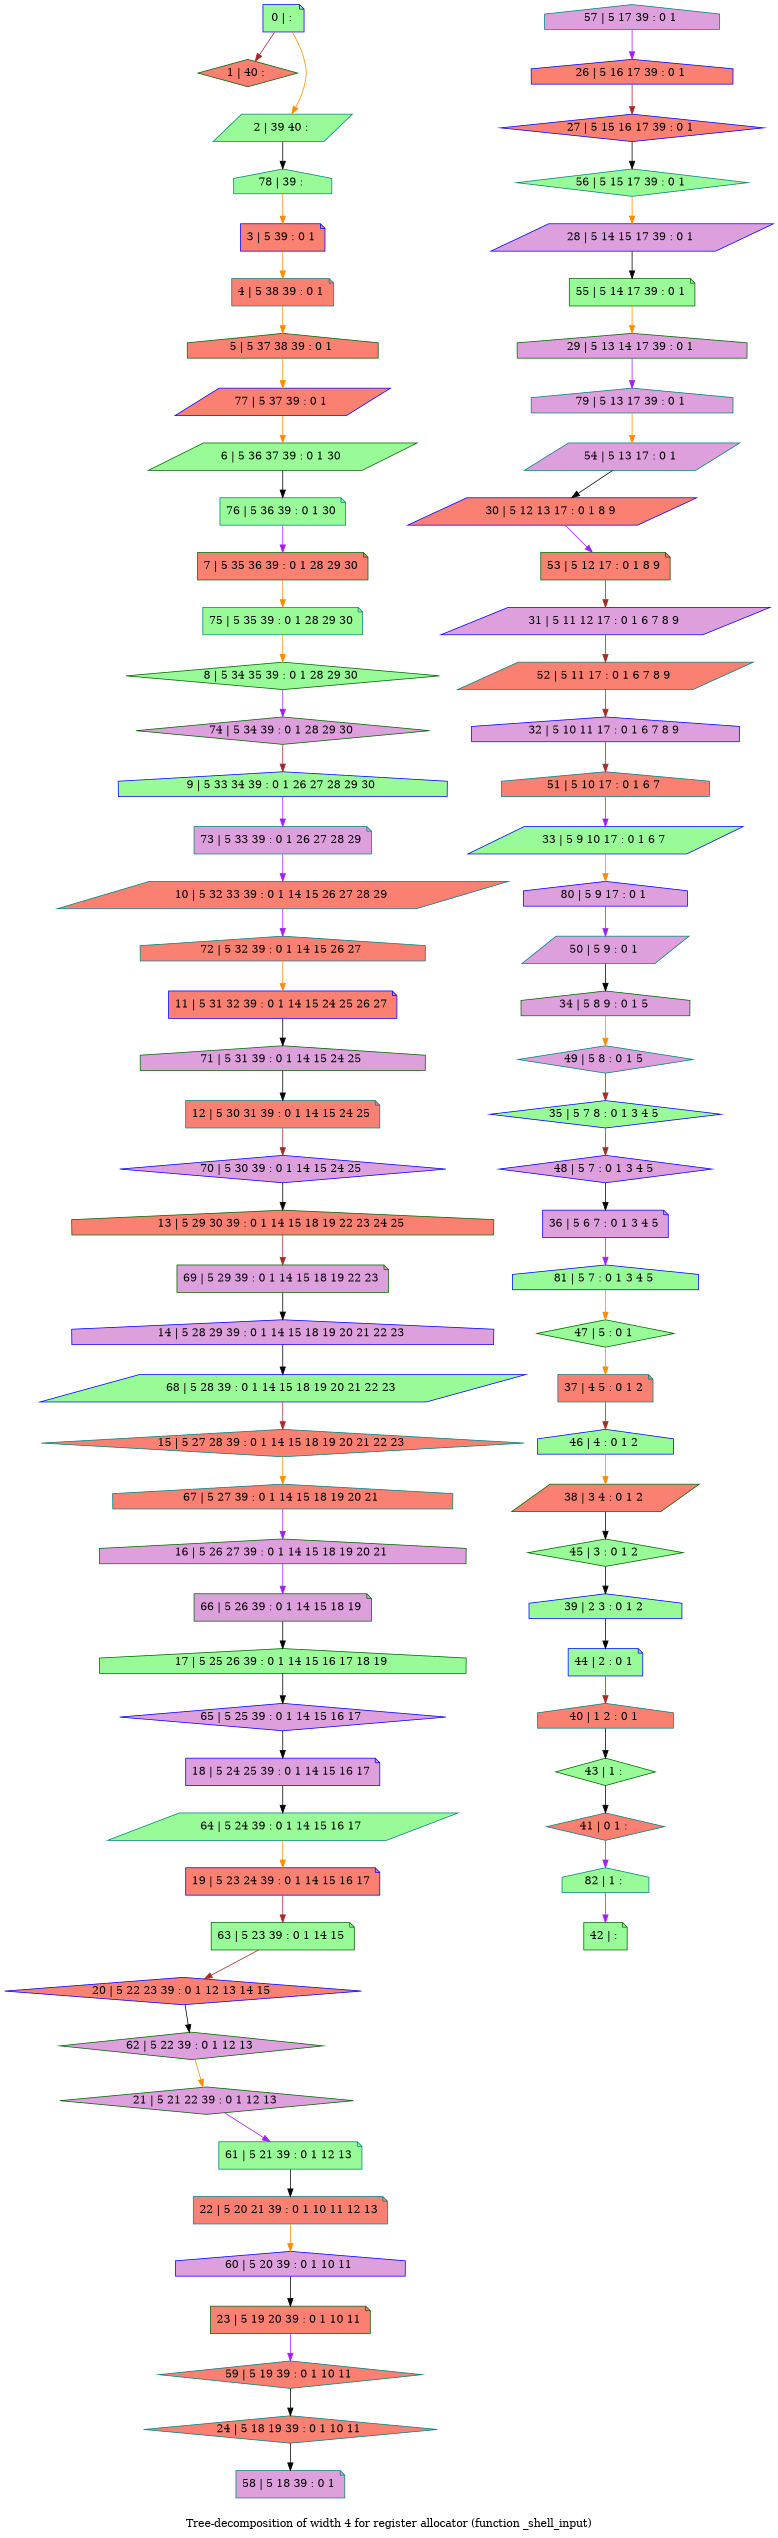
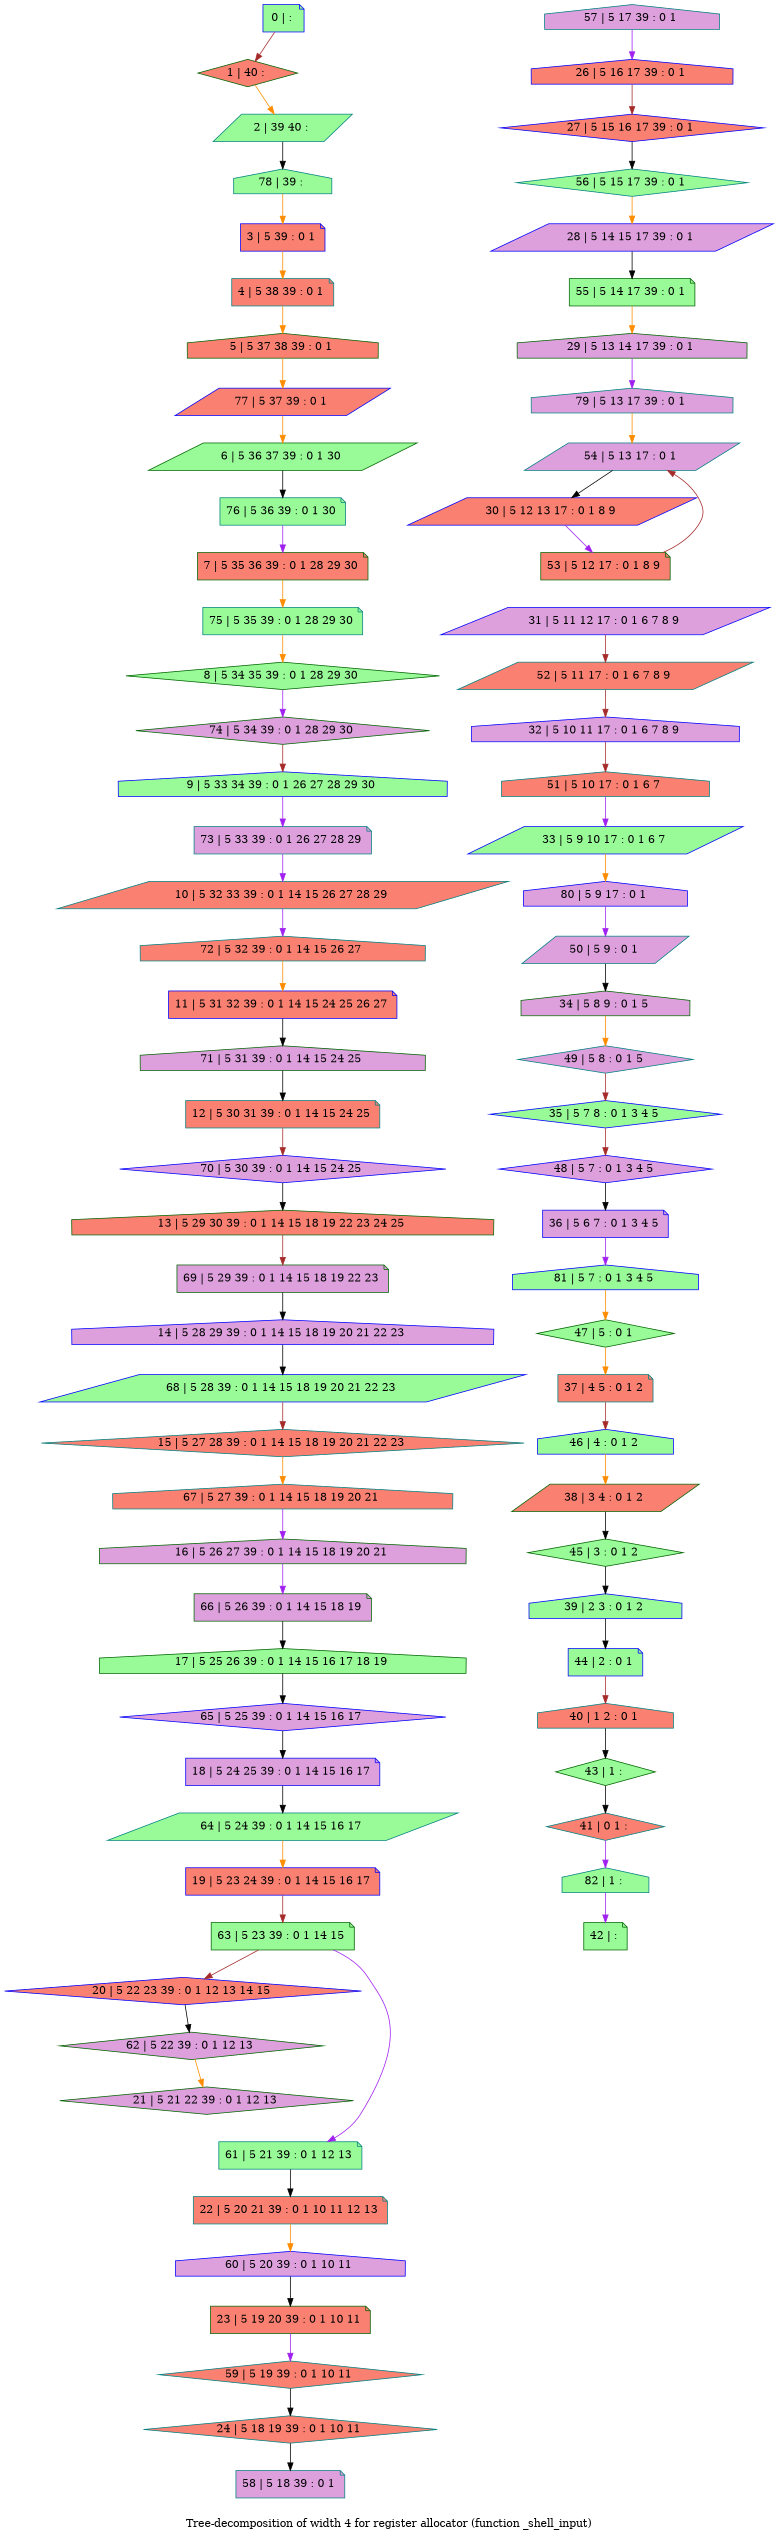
edge "0 | :" -> "2 | 39 40 :": now "1 | 40 :" -> "2 | 39 40 :"
edge "53 | 5 12 17 : 0 1 8 9" -> "31 | 5 11 12 17 : 0 1 6 7 8 9": now "53 | 5 12 17 : 0 1 8 9" -> "54 | 5 13 17 : 0 1"
edge "21 | 5 21 22 39 : 0 1 12 13" -> "61 | 5 21 39 : 0 1 12 13": now "63 | 5 23 39 : 0 1 14 15" -> "61 | 5 21 39 : 0 1 12 13"
